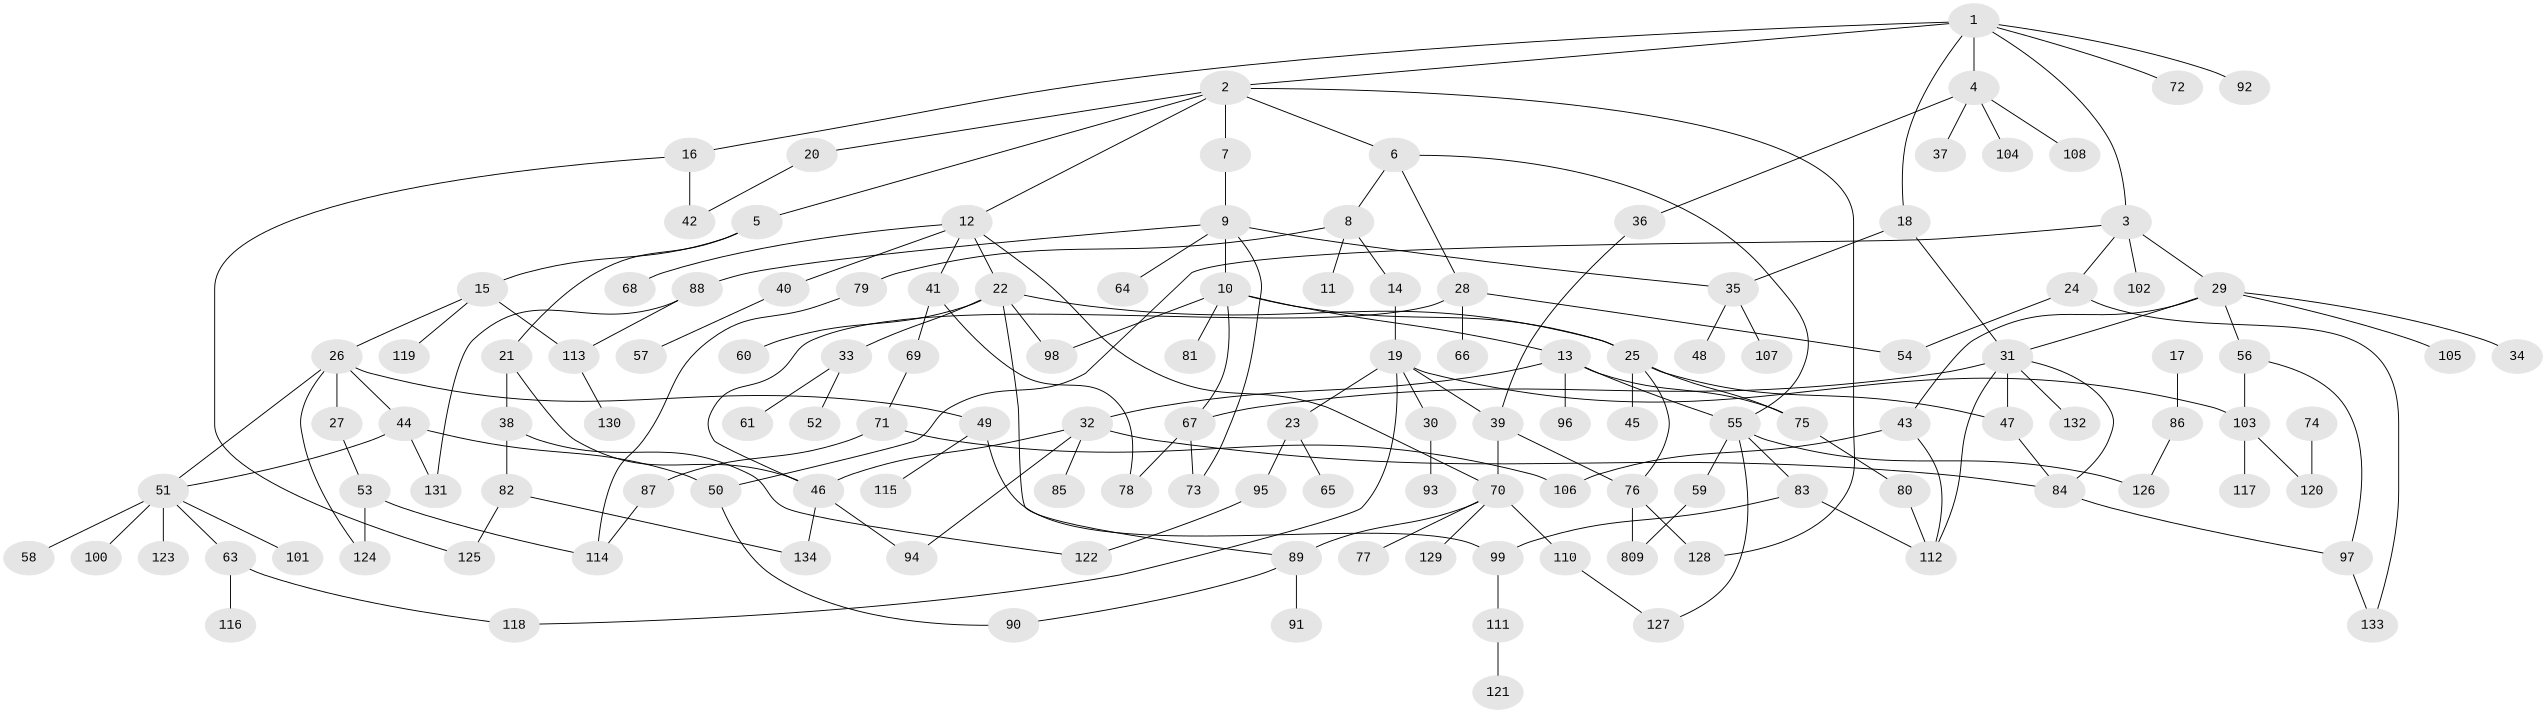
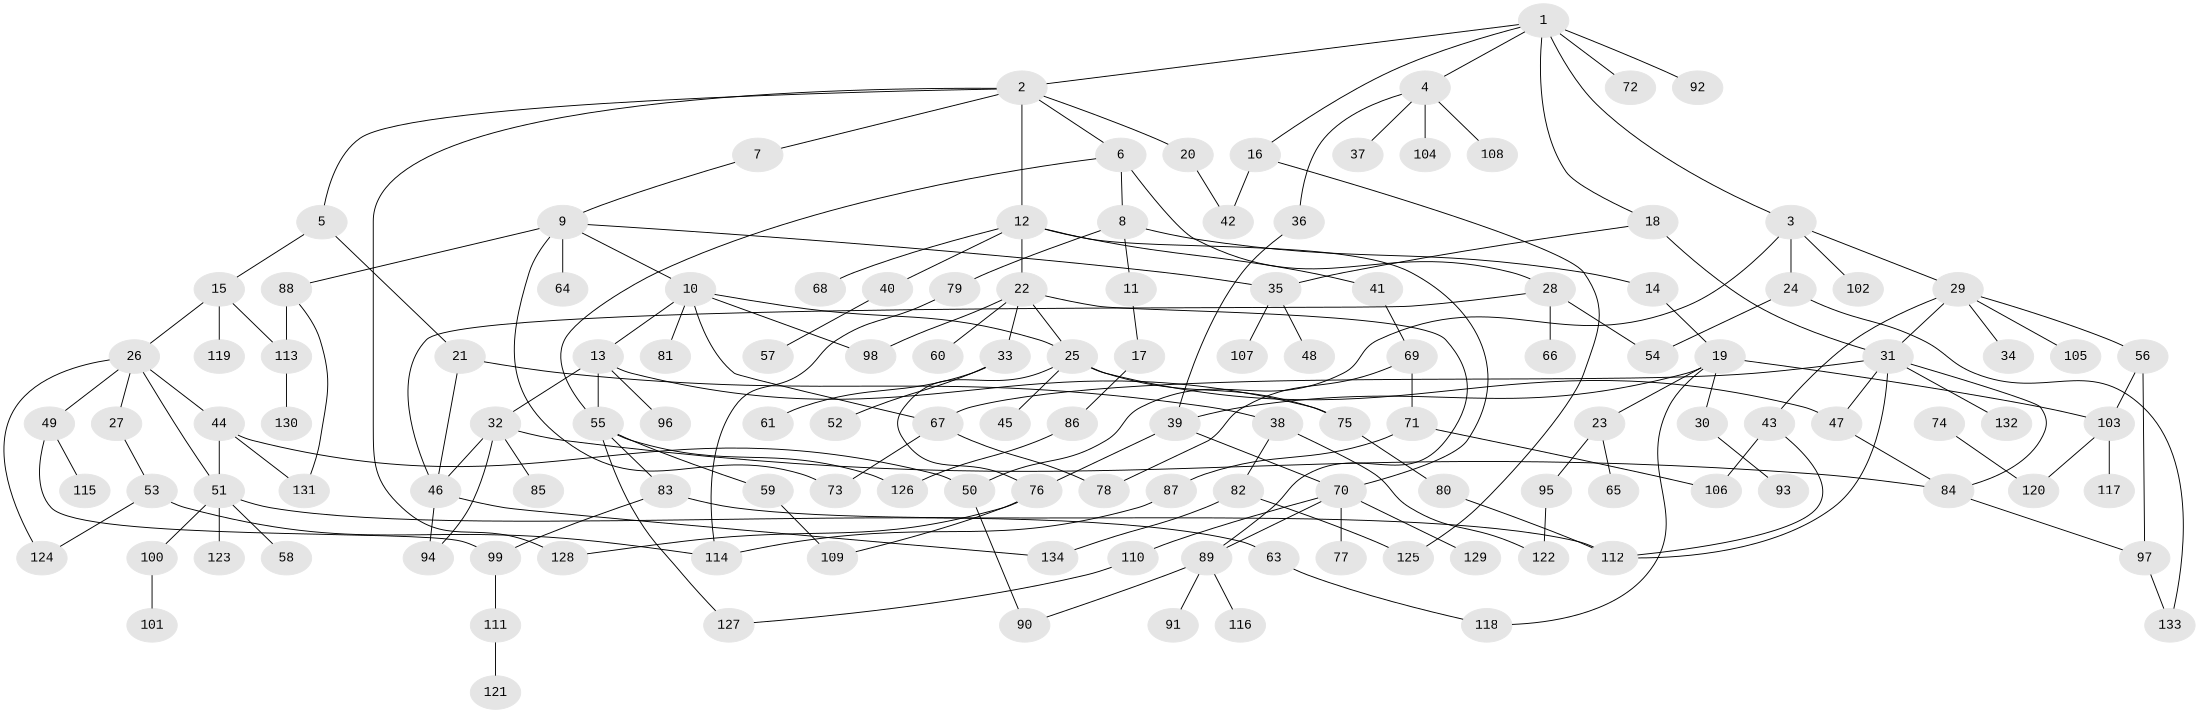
edge "11" -- "17": added
edge "41" -- "78": now "69" -- "78"
edge "51" -- "101": now "100" -- "101"
node "809": label "809" -> "109"
edge "63" -- "116": now "89" -- "116"
